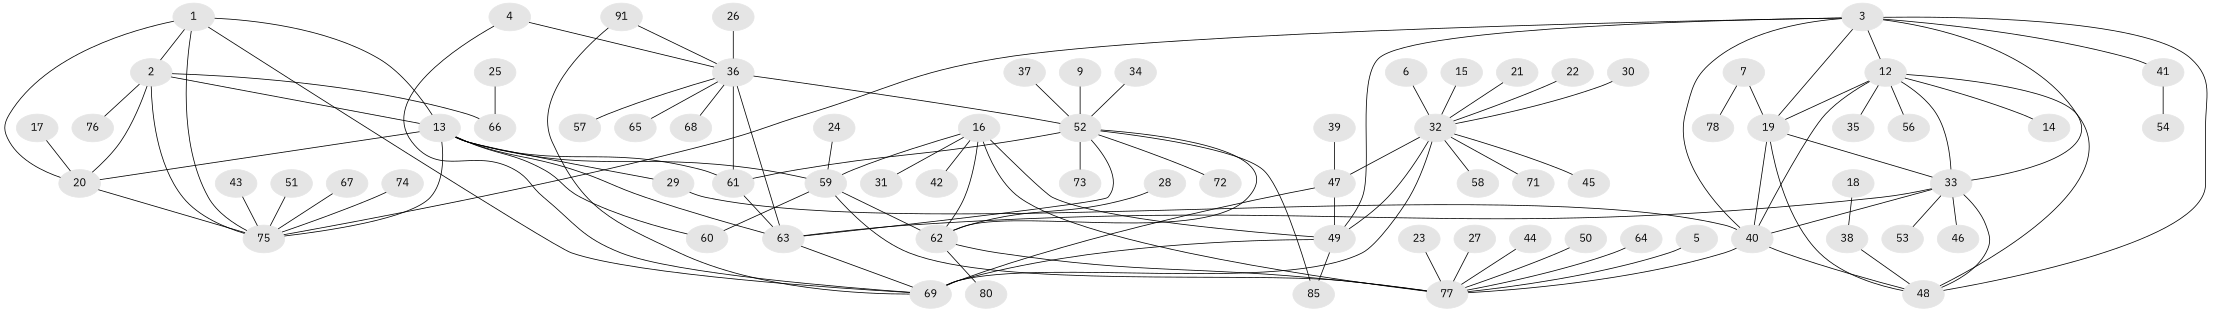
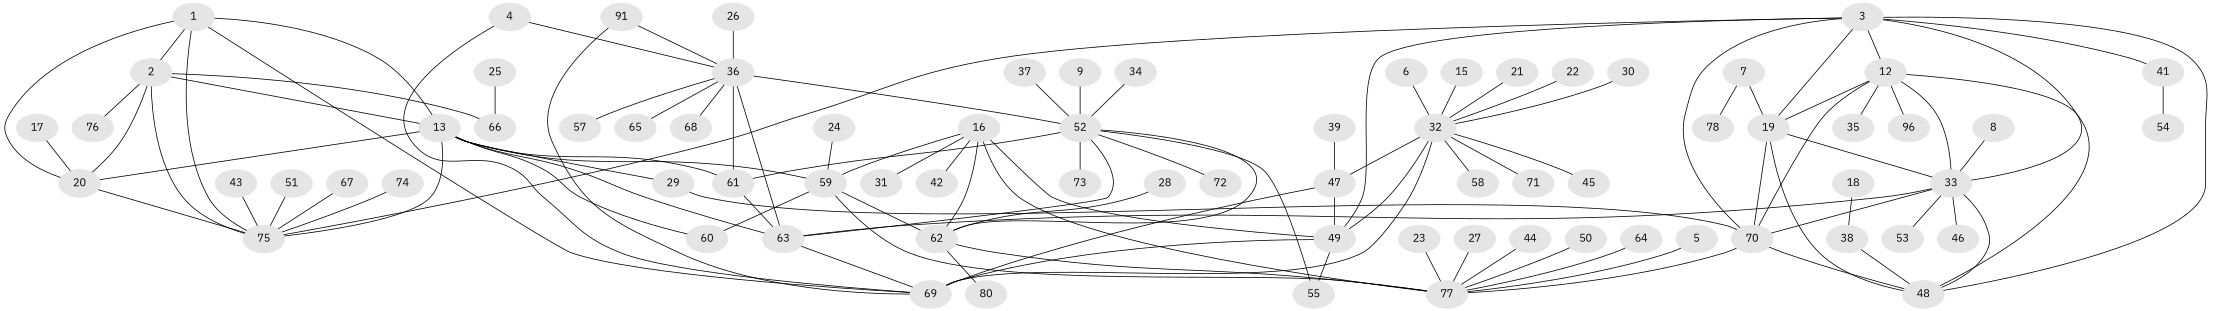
node "56": label "56" -> "96"
node "8": added
node "14": removed
node "40": label "40" -> "70"
node "85": label "85" -> "55"
